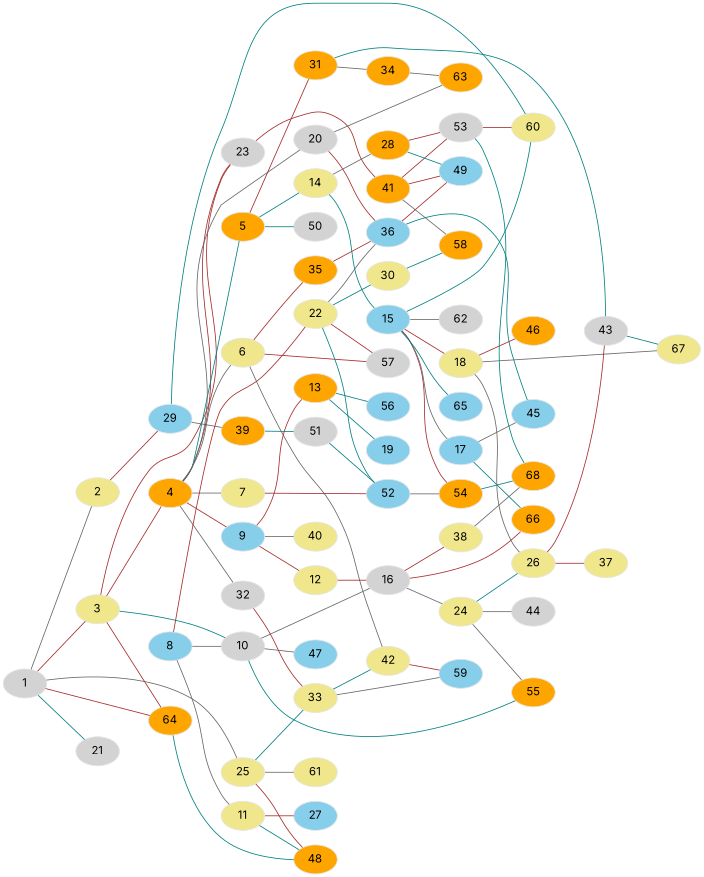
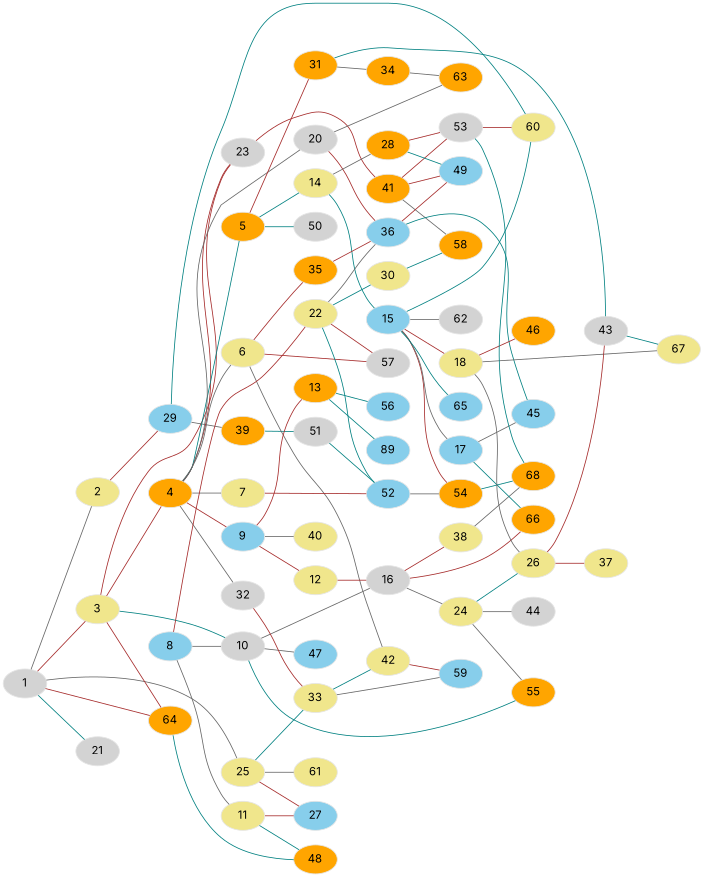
node "19": label "19" -> "89"
edge "25" -- "48": now "25" -- "27"
